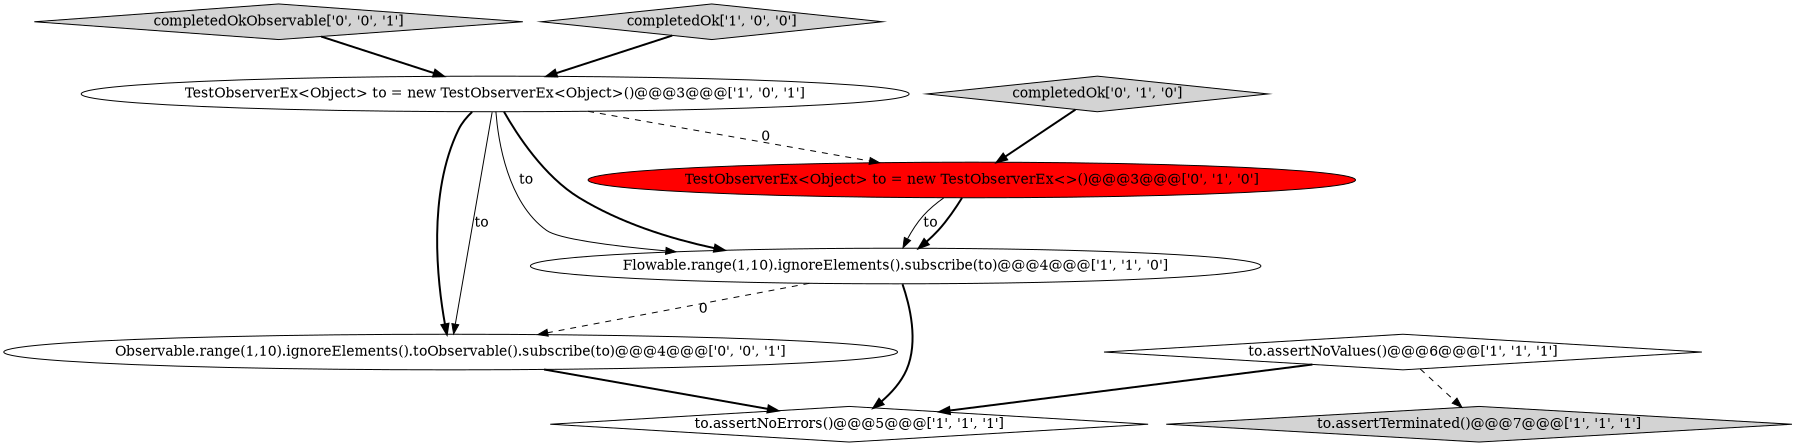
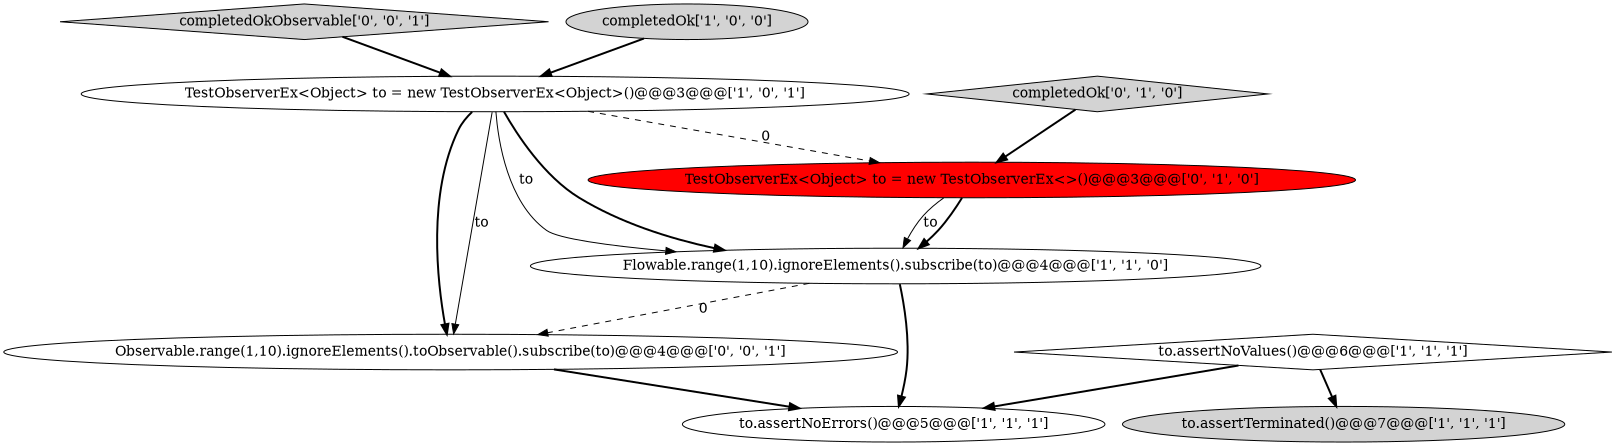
node "completedOk['1', '0', '0']": shape diamond -> ellipse
edge "to.assertNoValues()@@@6@@@['1', '1', '1']" -> "to.assertTerminated()@@@7@@@['1', '1', '1']": style dashed -> bold
node "to.assertNoErrors()@@@5@@@['1', '1', '1']": shape diamond -> ellipse
node "to.assertTerminated()@@@7@@@['1', '1', '1']": shape diamond -> ellipse
